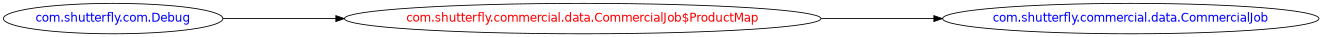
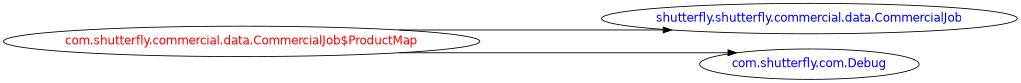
edge "com.shutterfly.com.Debug" -> "com.shutterfly.commercial.data.CommercialJob$ProductMap": reversed
node "com.shutterfly.commercial.data.CommercialJob": label "com.shutterfly.commercial.data.CommercialJob" -> "shutterfly.shutterfly.commercial.data.CommercialJob"
